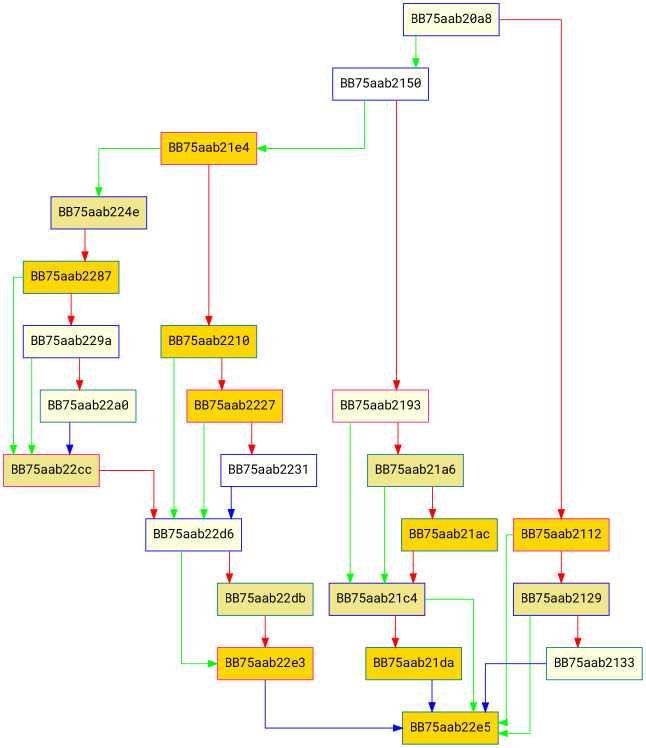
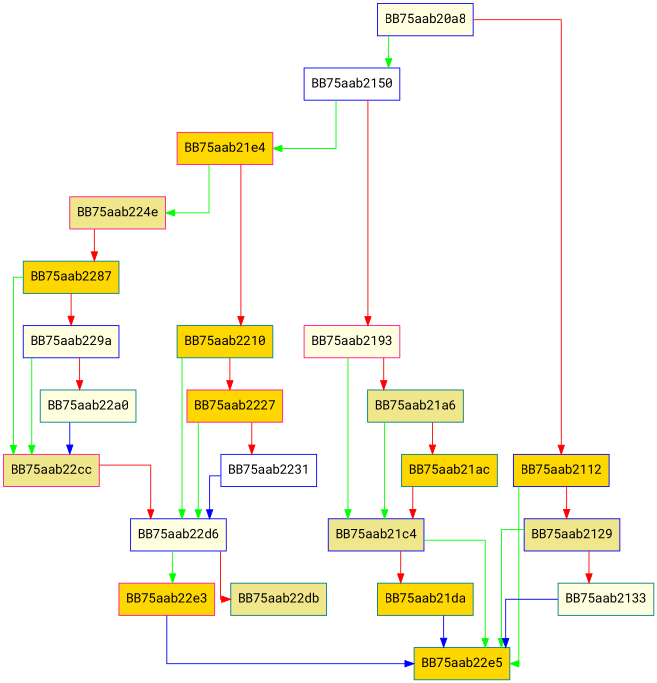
node "BB75aab224e": color blue -> deeppink
node "BB75aab2112": color deeppink -> blue
edge "BB75aab22db" -> "BB75aab22e3": removed
